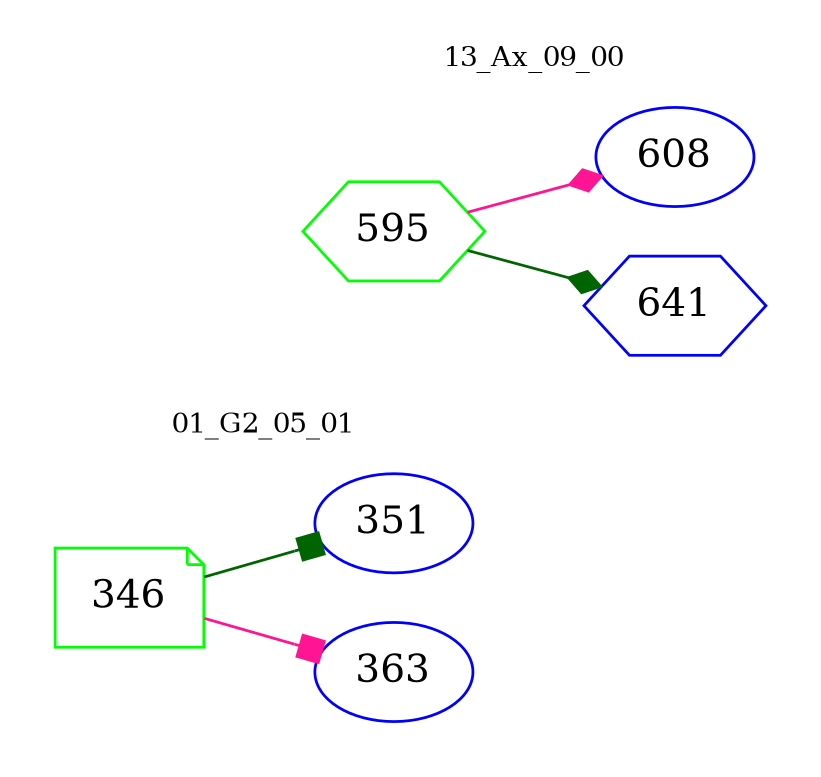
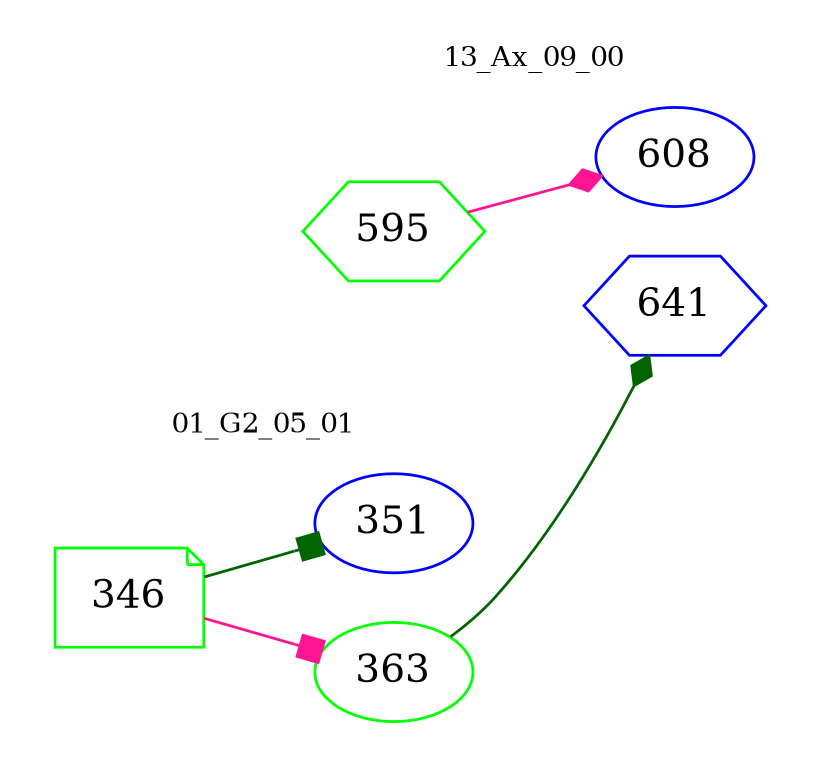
edge "595" -> "641": now "363" -> "641"
node "363": color blue -> green
